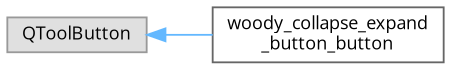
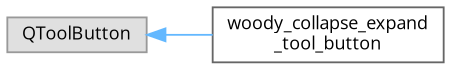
node "woody_collapse_expand _button_button": label "woody_collapse_expand _button_button" -> "woody_collapse_expand _tool_button"
